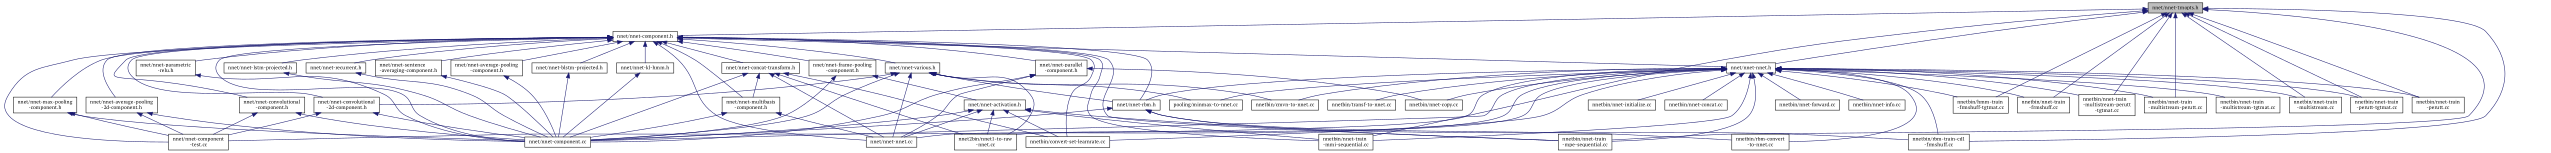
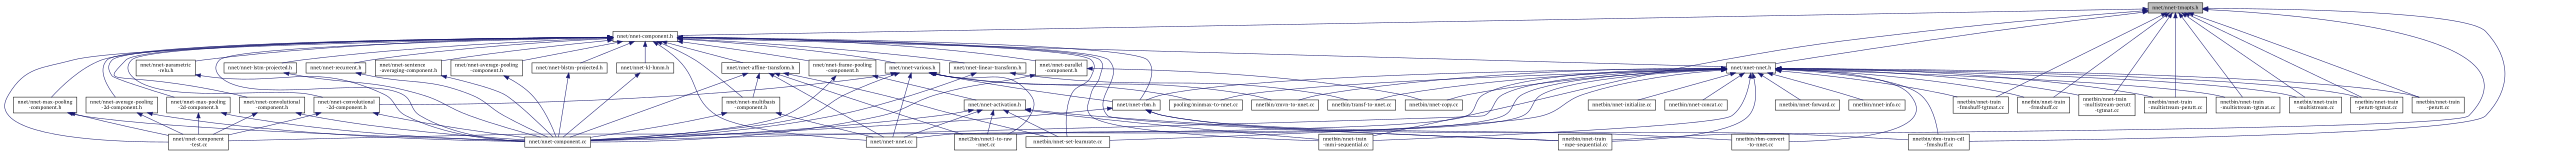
edge "nnetbin/nnet-train -multistream-tgtmat.cc" -> "nnet/nnet-trnopts.h": added
node "nnet/nnet-concat-transform.h": label "nnet/nnet-concat-transform.h" -> "nnet/nnet-affine-transform.h"
node "nnet/nnet-linear-transform.h": added
edge "nnet/nnet-nnet.cc" -> "nnet/nnet-parallel -component.h": removed
node "nnet/nnet-max-pooling -2d-component.h": added
node "nnetbin/hmm-train -frmshuff-tgtmat.cc": label "nnetbin/hmm-train -frmshuff-tgtmat.cc" -> "nnetbin/nnet-train -frmshuff-tgtmat.cc"
node "nnetbin/convert-set-learnrate.cc": label "nnetbin/convert-set-learnrate.cc" -> "nnetbin/nnet-set-learnrate.cc"
